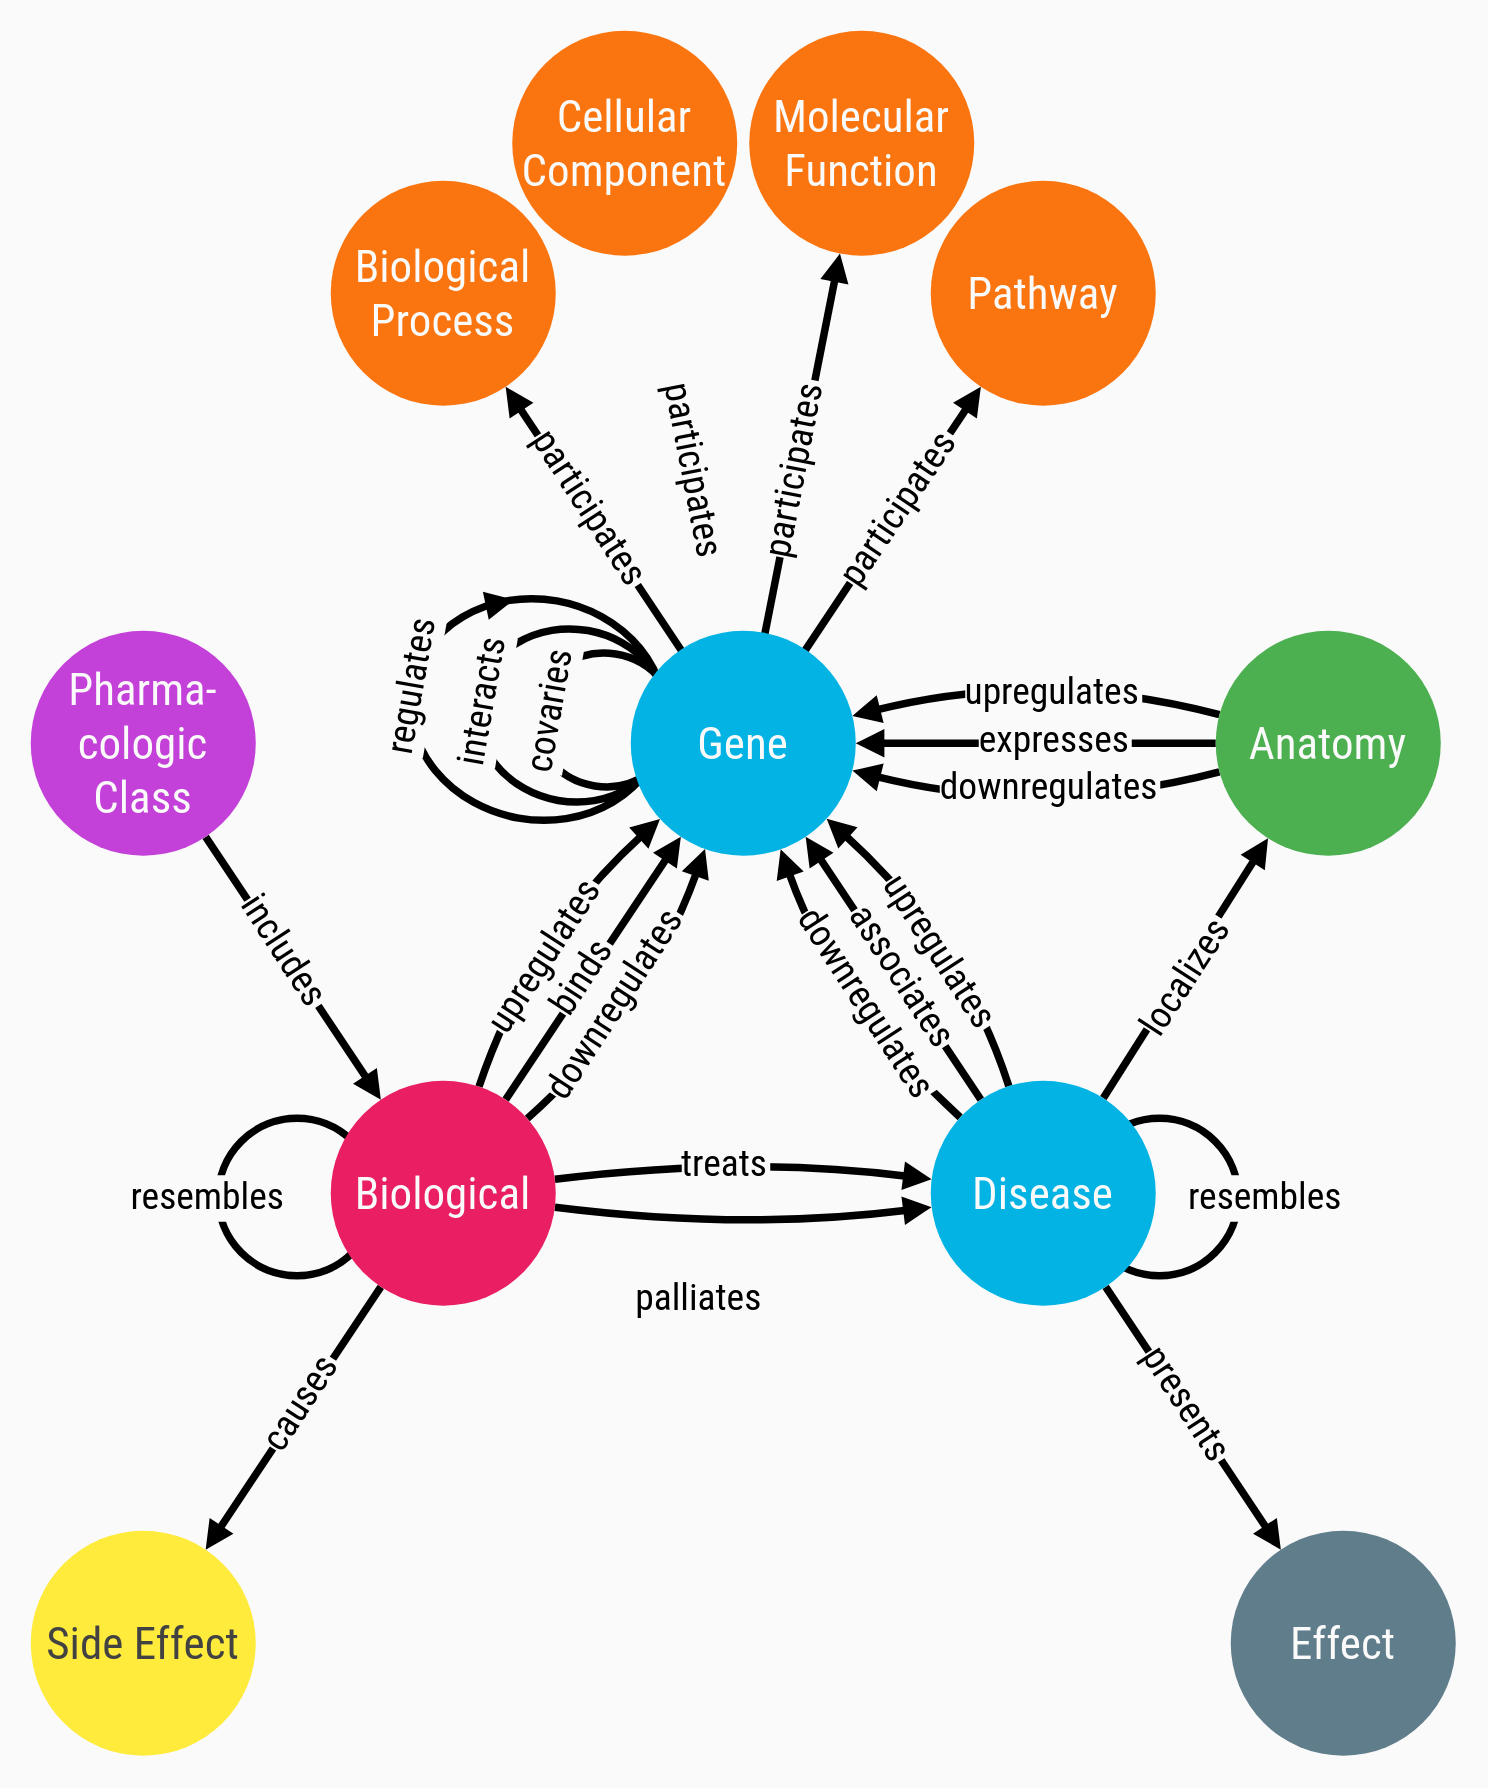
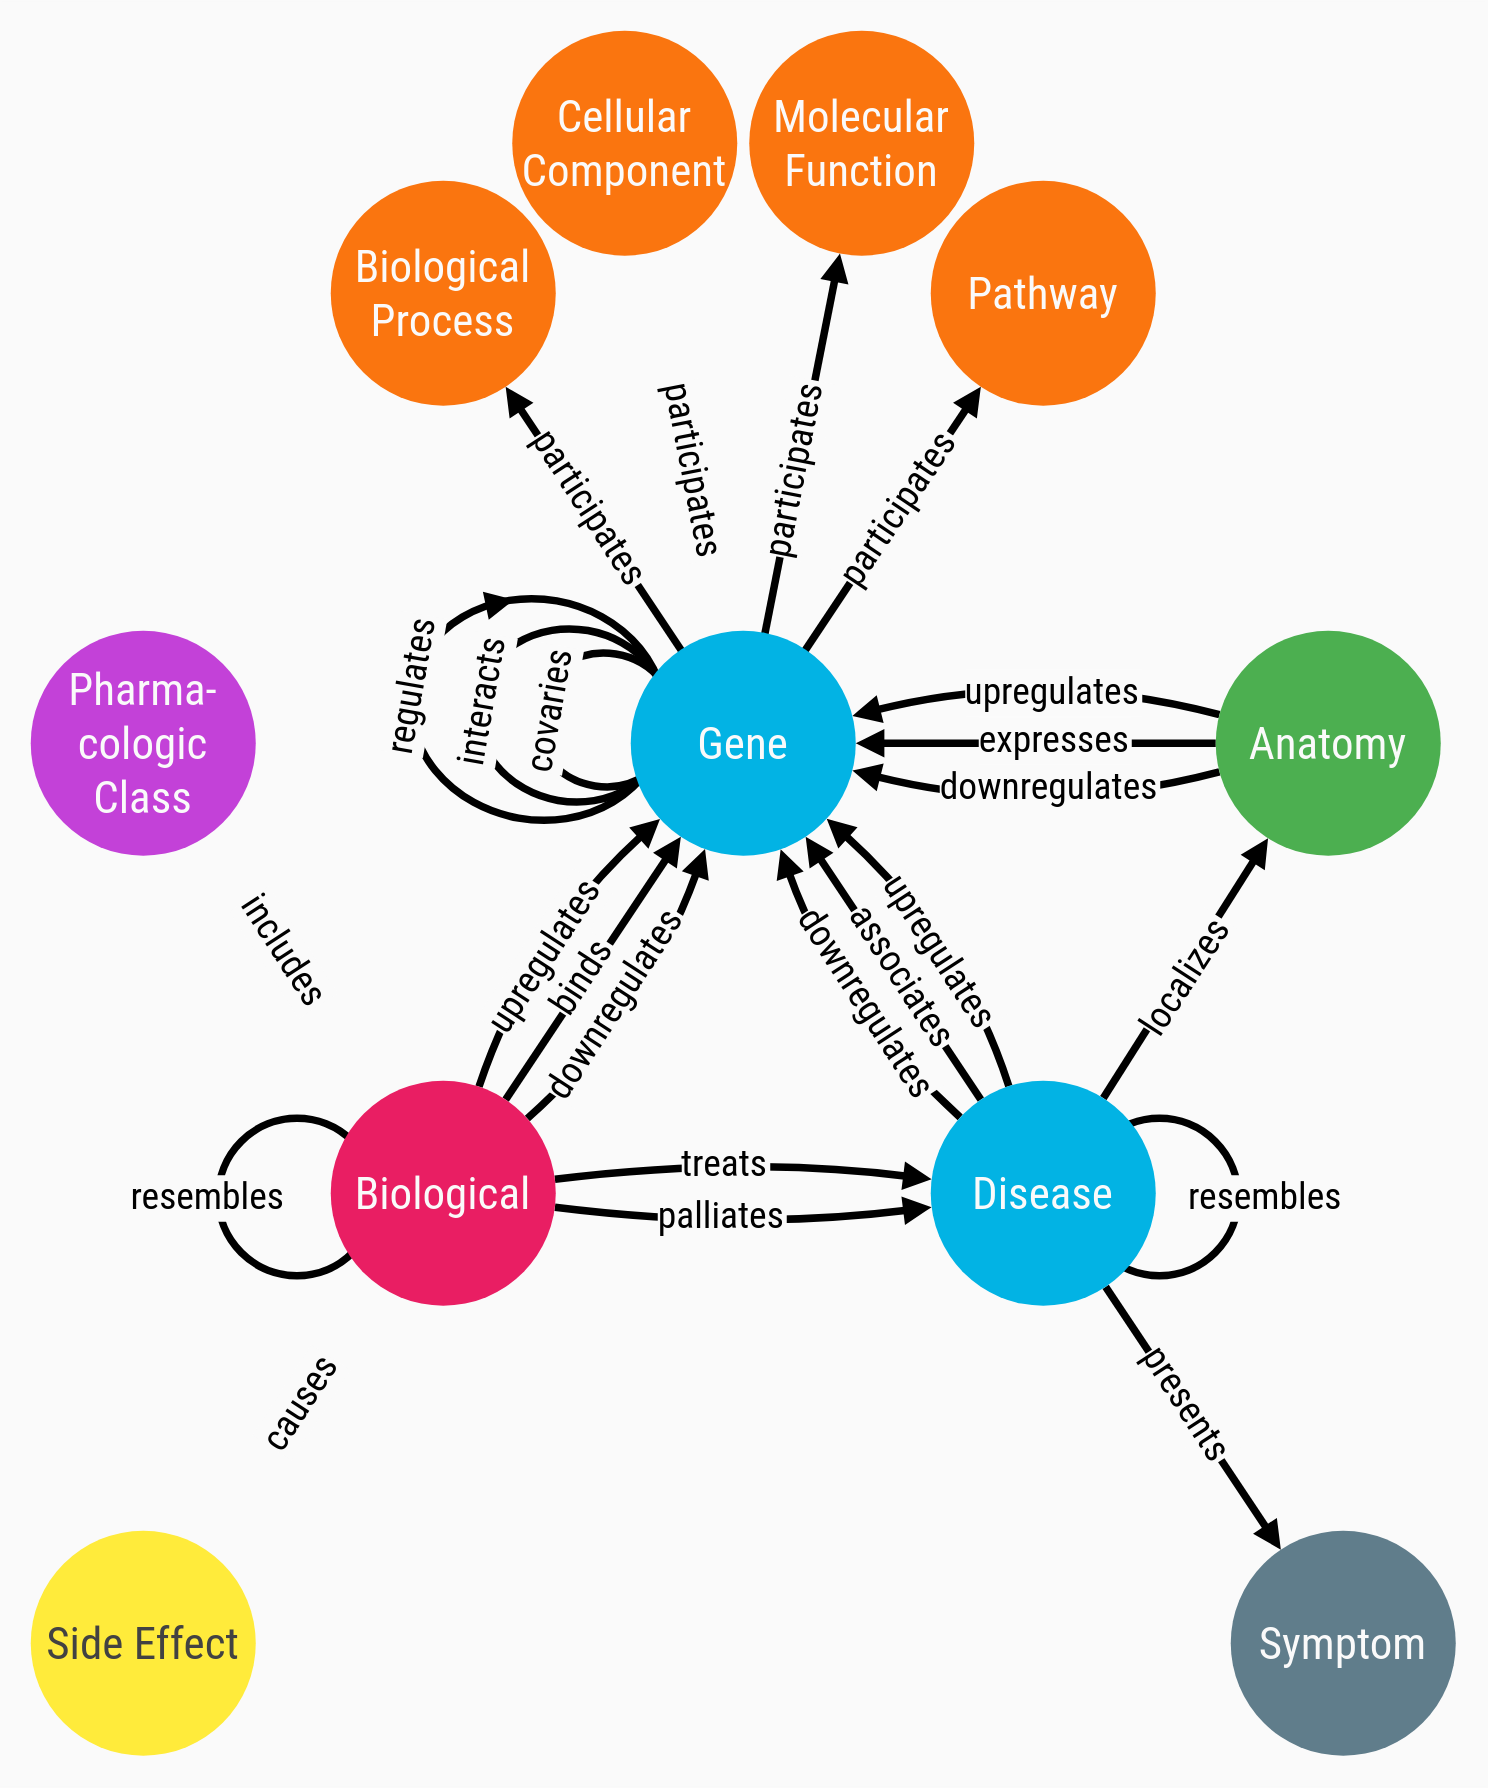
edge "Pharma-cologic Class" -> "Biological": removed
node "palliates": moved (704, 1293) -> (726, 1211)
edge "Biological" -> "Side Effect": removed
node "Effect": label "Effect" -> "Symptom"
